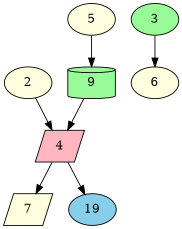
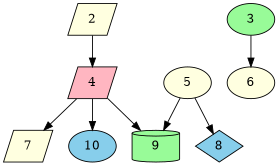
node "2": shape ellipse -> parallelogram
edge "9" -> "4": reversed
node "8": added
node "19": label "19" -> "10"
